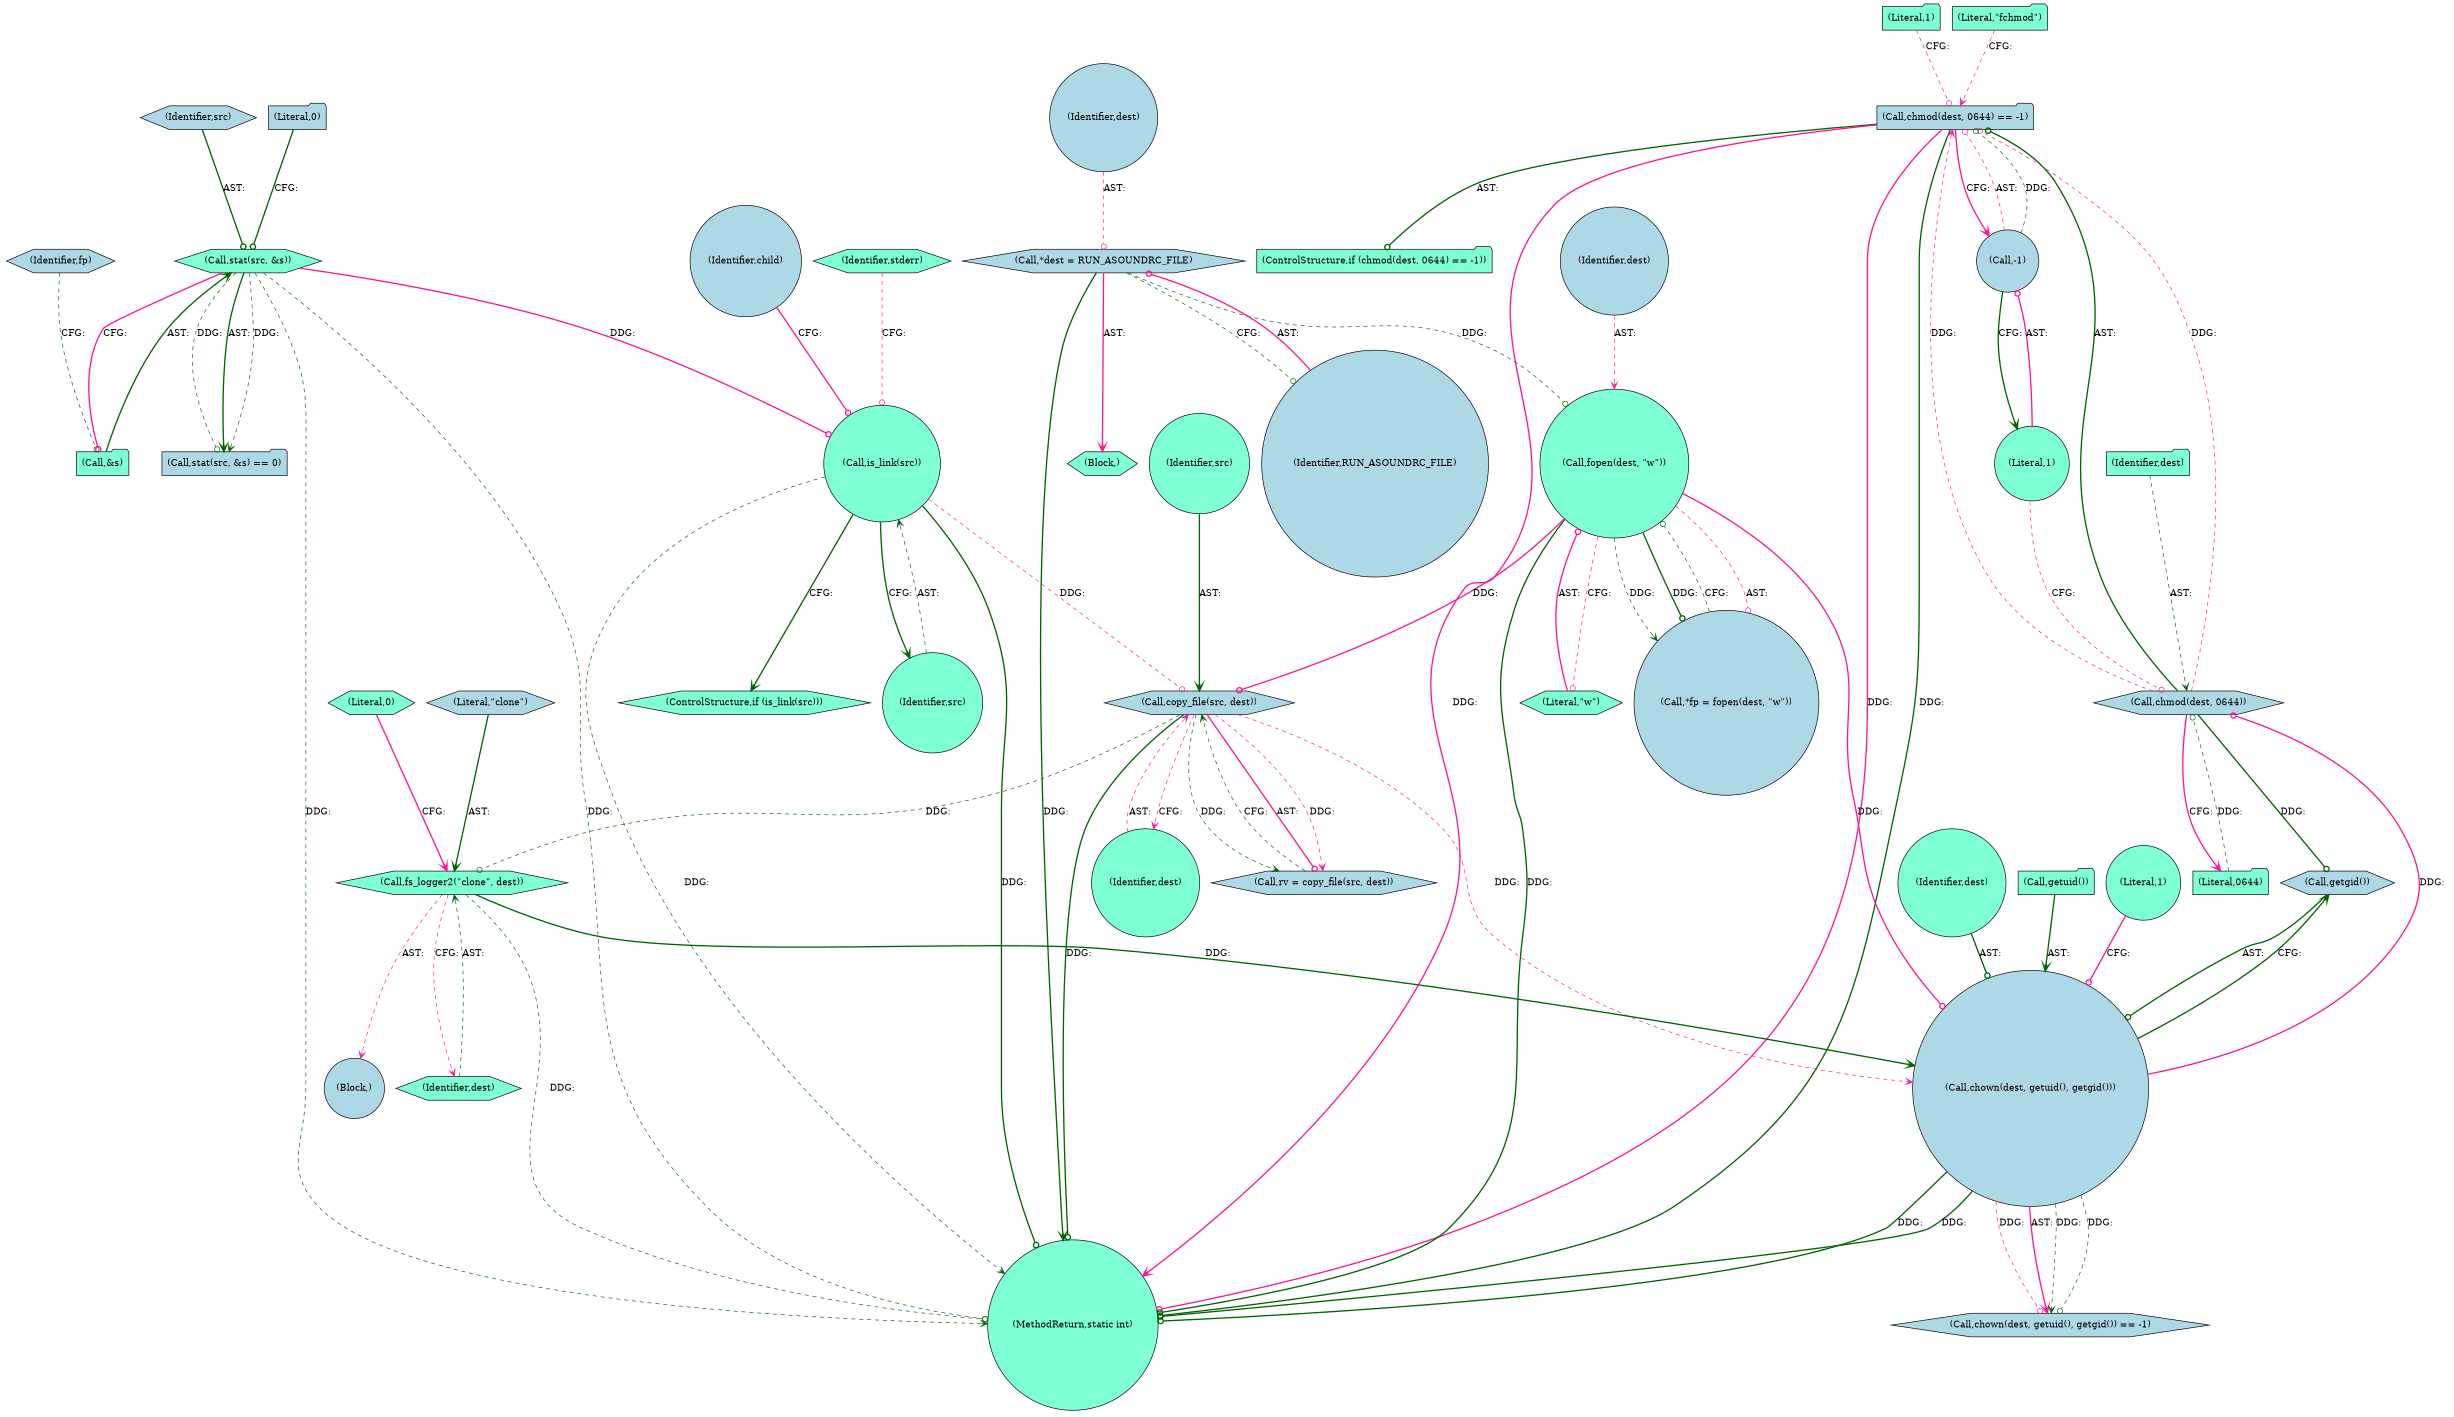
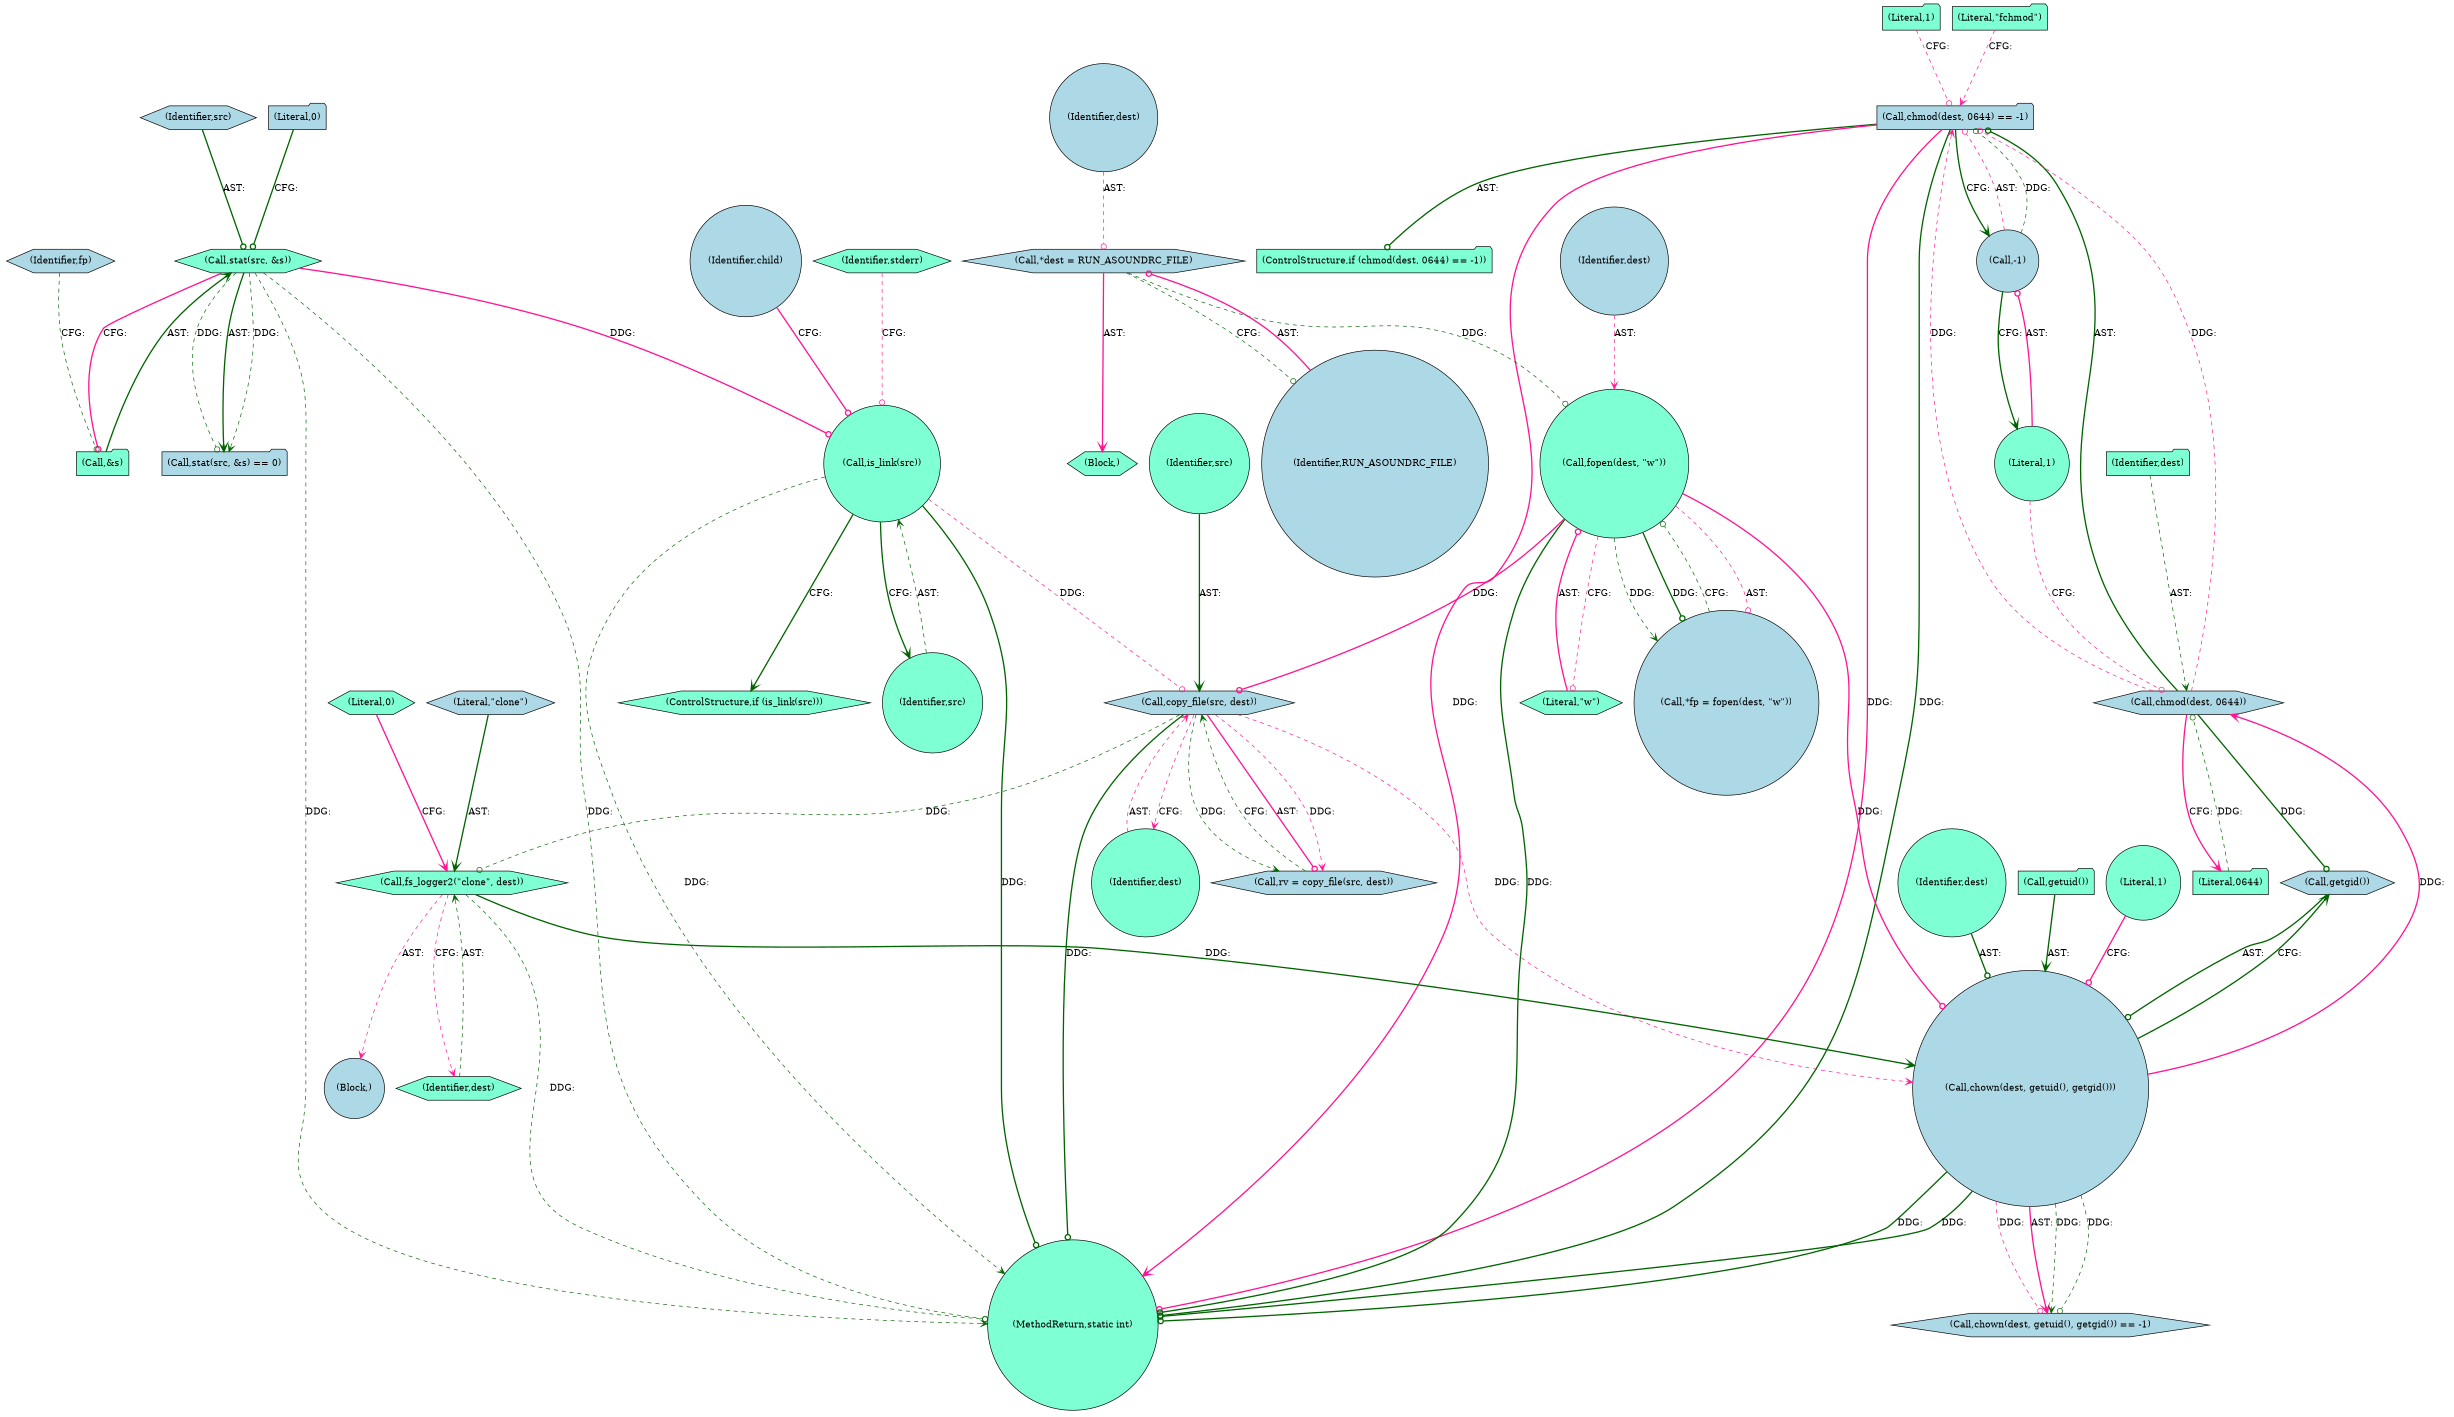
edge "(Call,chmod(dest, 0644) == -1)" -> "(Call,-1)": color deeppink -> darkgreen
edge "(Call,*dest = RUN_ASOUNDRC_FILE)" -> "(MethodReturn,static int)": removed, label "DDG:"
edge "(Call,chown(dest, getuid(), getgid()))" -> "(Call,chmod(dest, 0644))": arrowhead odot -> vee
